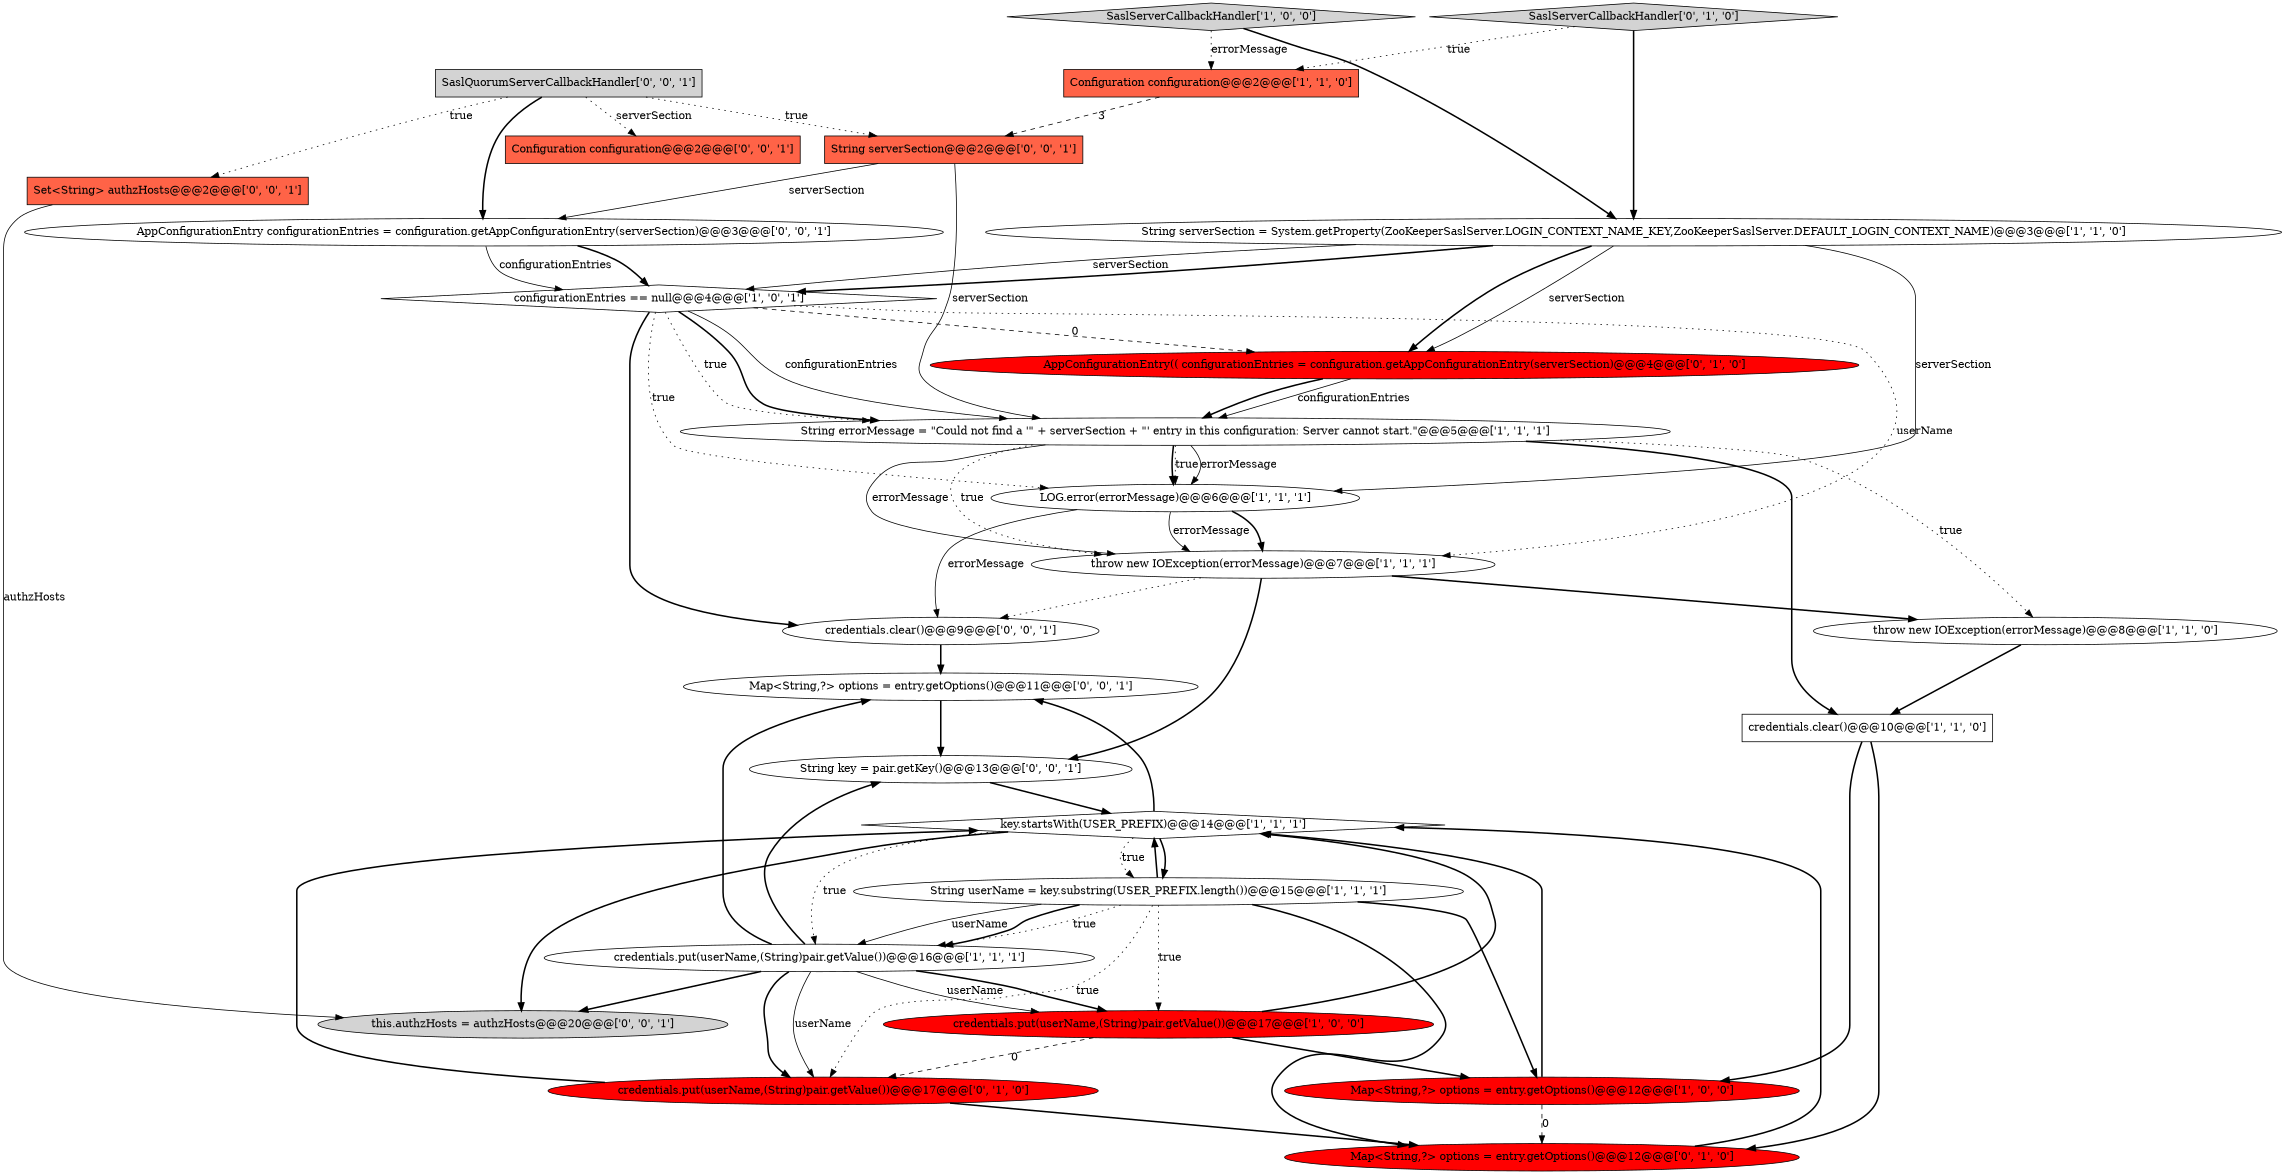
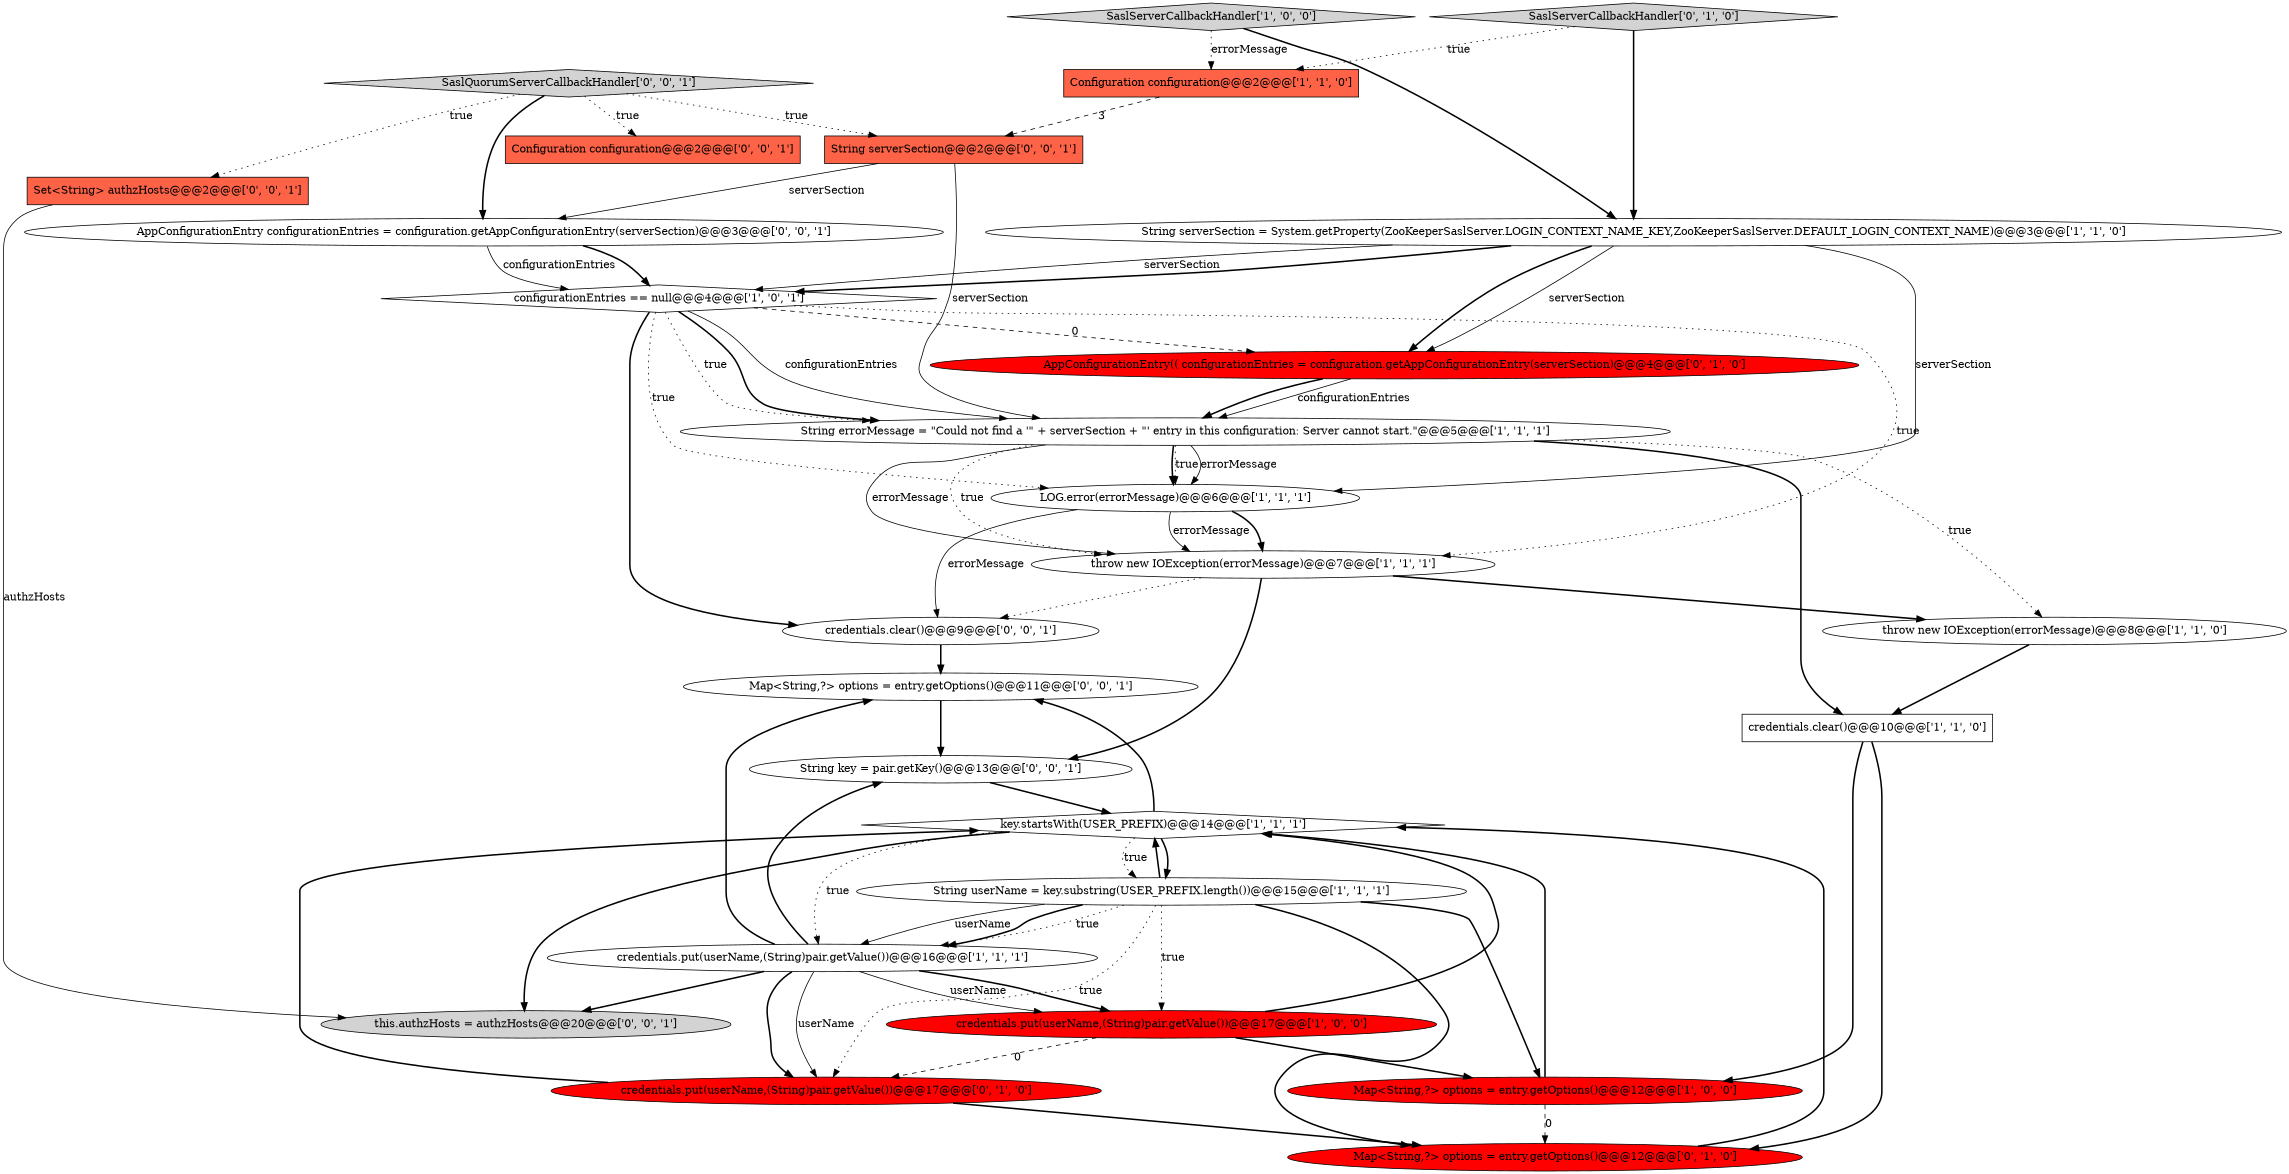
node "SaslQuorumServerCallbackHandler['0', '0', '1']": shape box -> diamond
edge "SaslQuorumServerCallbackHandler['0', '0', '1']" -> "Configuration configuration@@@2@@@['0', '0', '1']": label "serverSection" -> "true"
edge "configurationEntries == null@@@4@@@['1', '0', '1']" -> "throw new IOException(errorMessage)@@@7@@@['1', '1', '1']": label "userName" -> "true"
